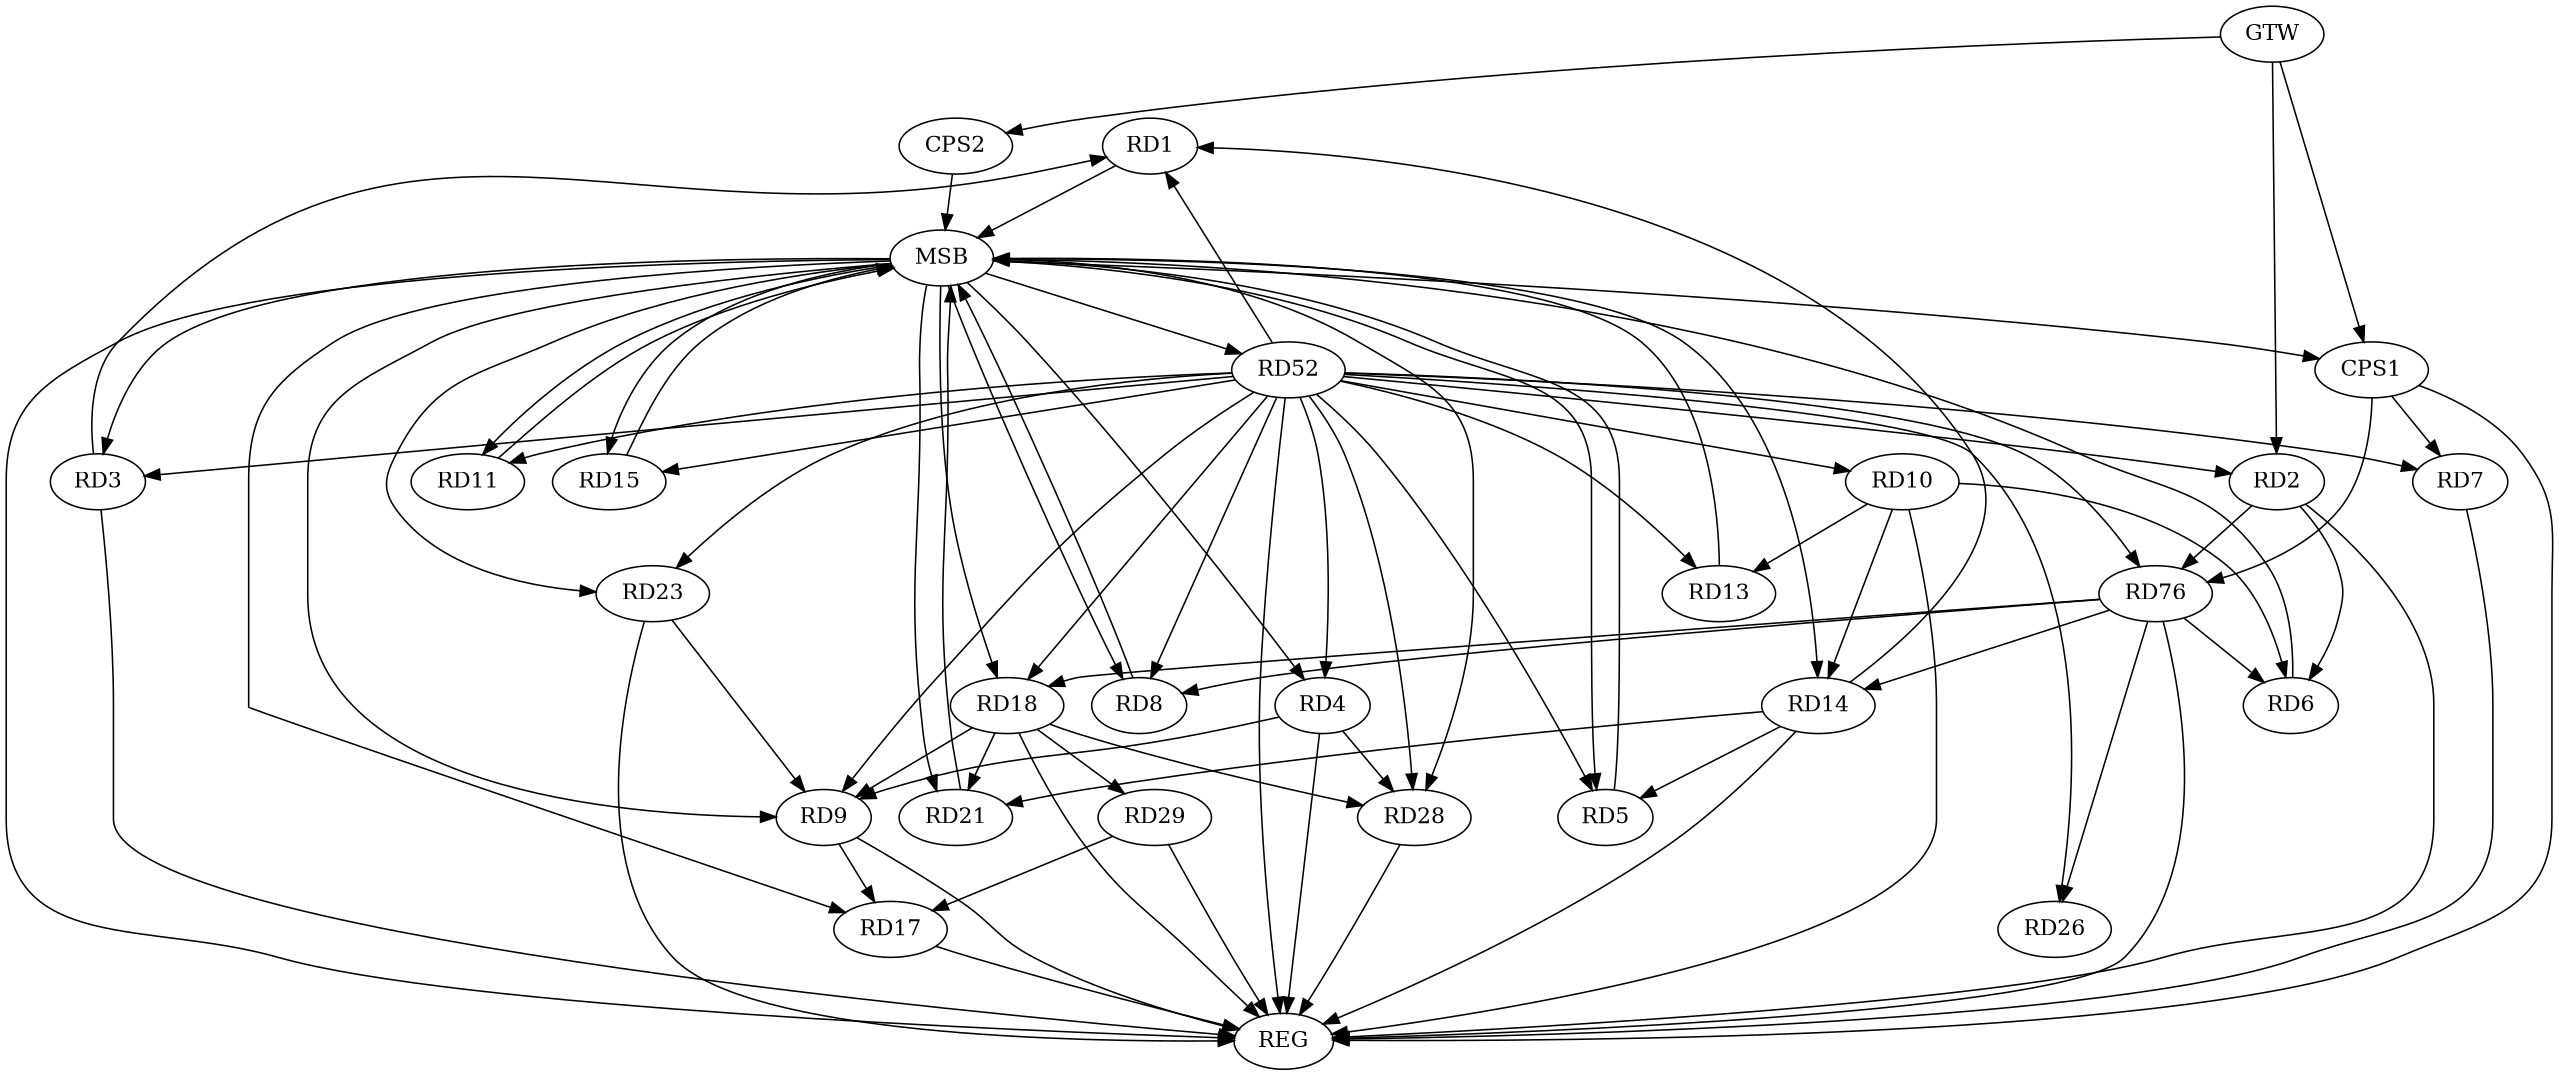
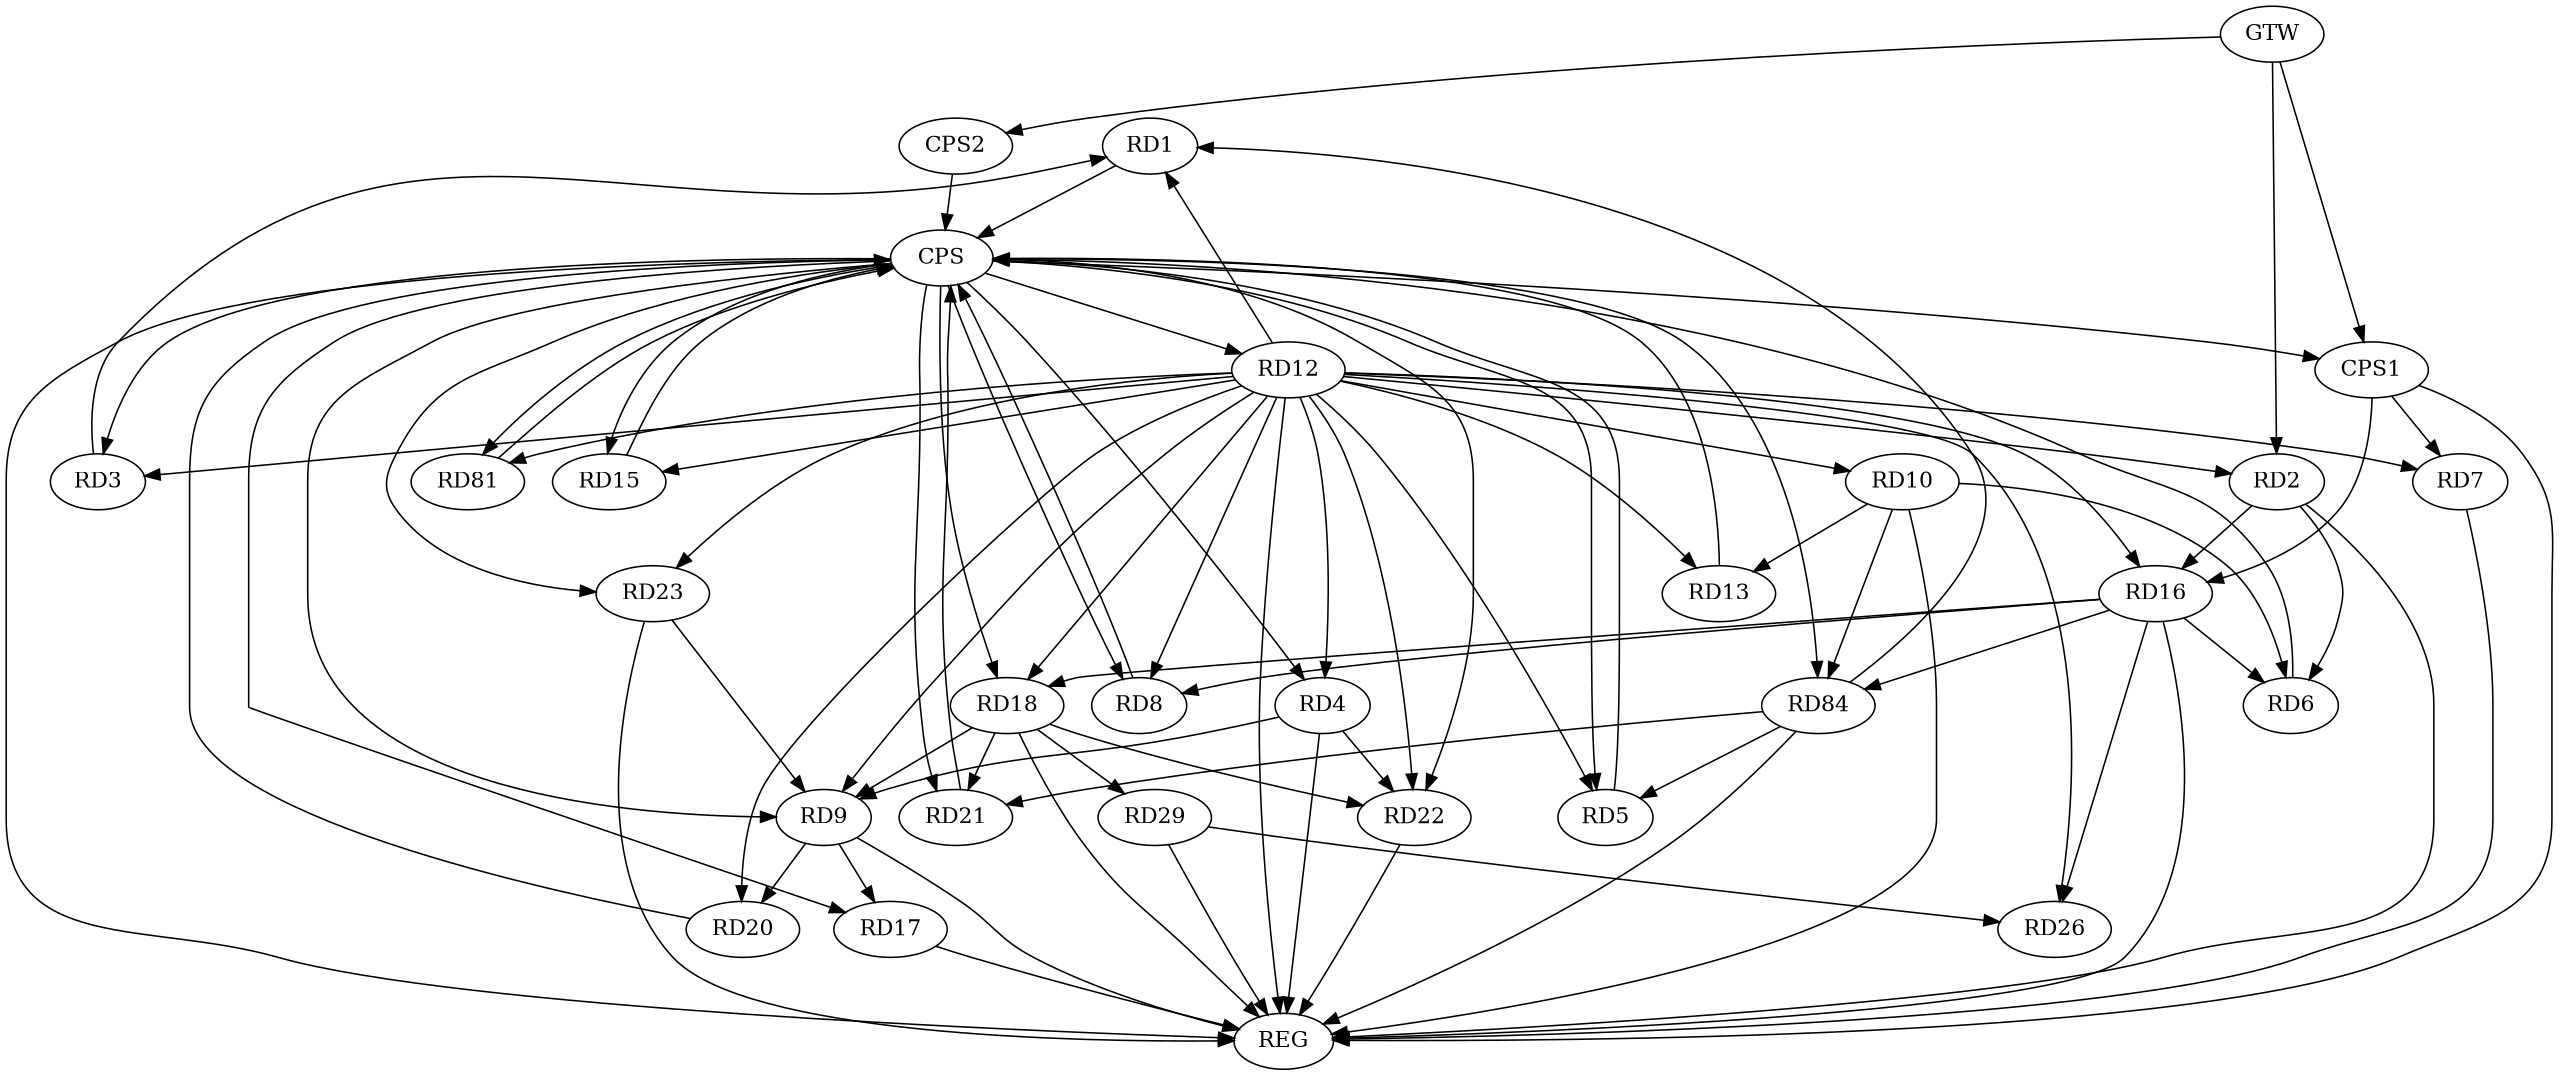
node "MSB": label "MSB" -> "CPS"
node "RD52": label "RD52" -> "RD12"
node "RD11": label "RD11" -> "RD81"
node "RD76": label "RD76" -> "RD16"
node "RD14": label "RD14" -> "RD84"
node "RD28": label "RD28" -> "RD22"
edge "RD29" -> "RD17": now "RD29" -> "RD26"
node "RD20": added
edge "RD3" -> "REG": removed
